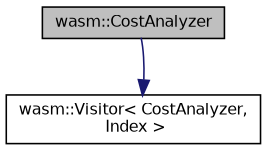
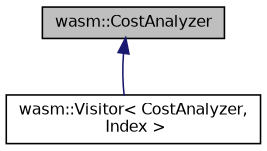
edge "wasm::CostAnalyzer" -> "wasm::Visitor< CostAnalyzer, Index >": reversed
